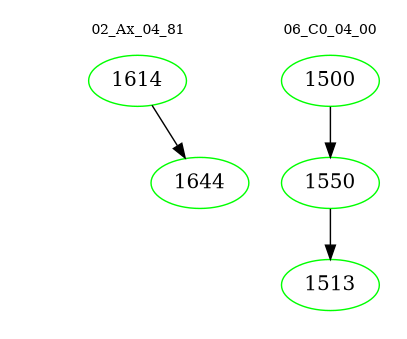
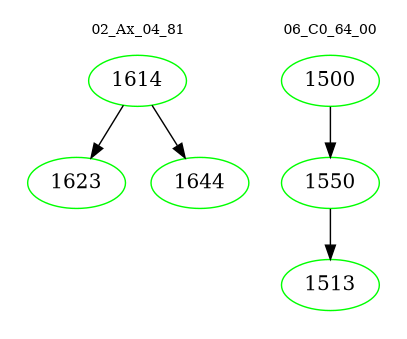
cluster "06_C0_04_00": label "06_C0_04_00" -> "06_C0_64_00"
node "1623": added
